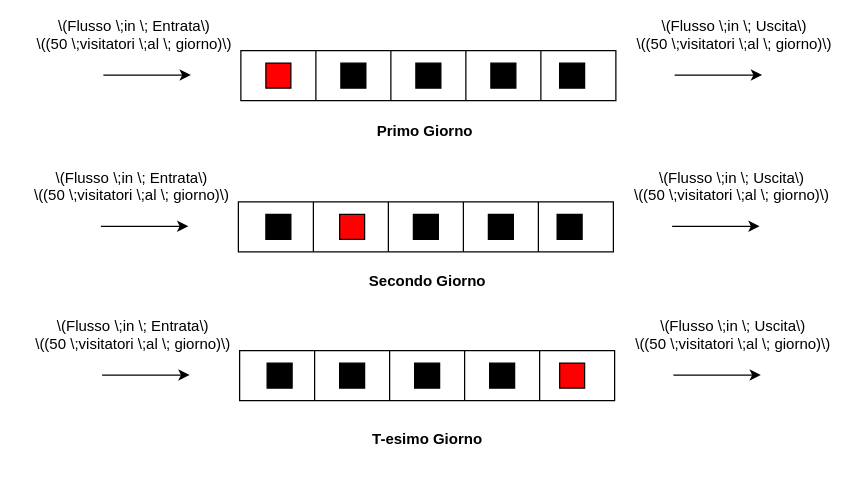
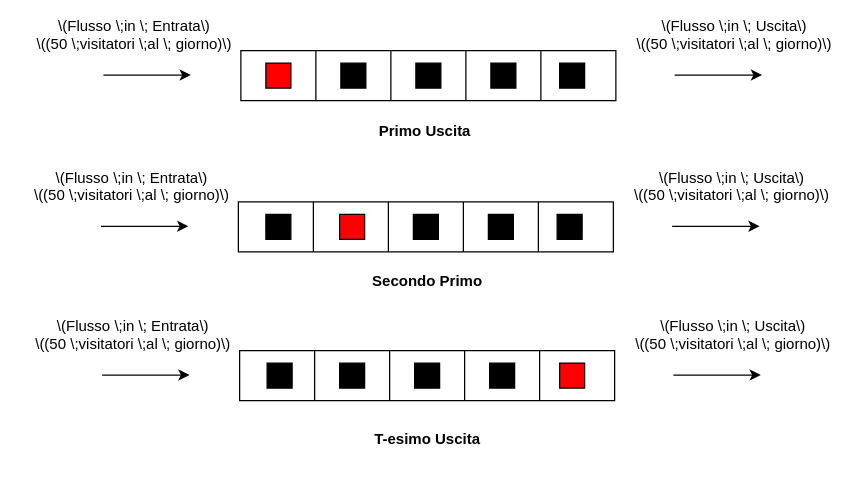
node "Primo Giorno": label "Primo Giorno" -> "Primo Uscita"
node "Secondo Giorno": label "Secondo Giorno" -> "Secondo Primo"
node "T-esimo Giorno": label "T-esimo Giorno" -> "T-esimo Uscita"
